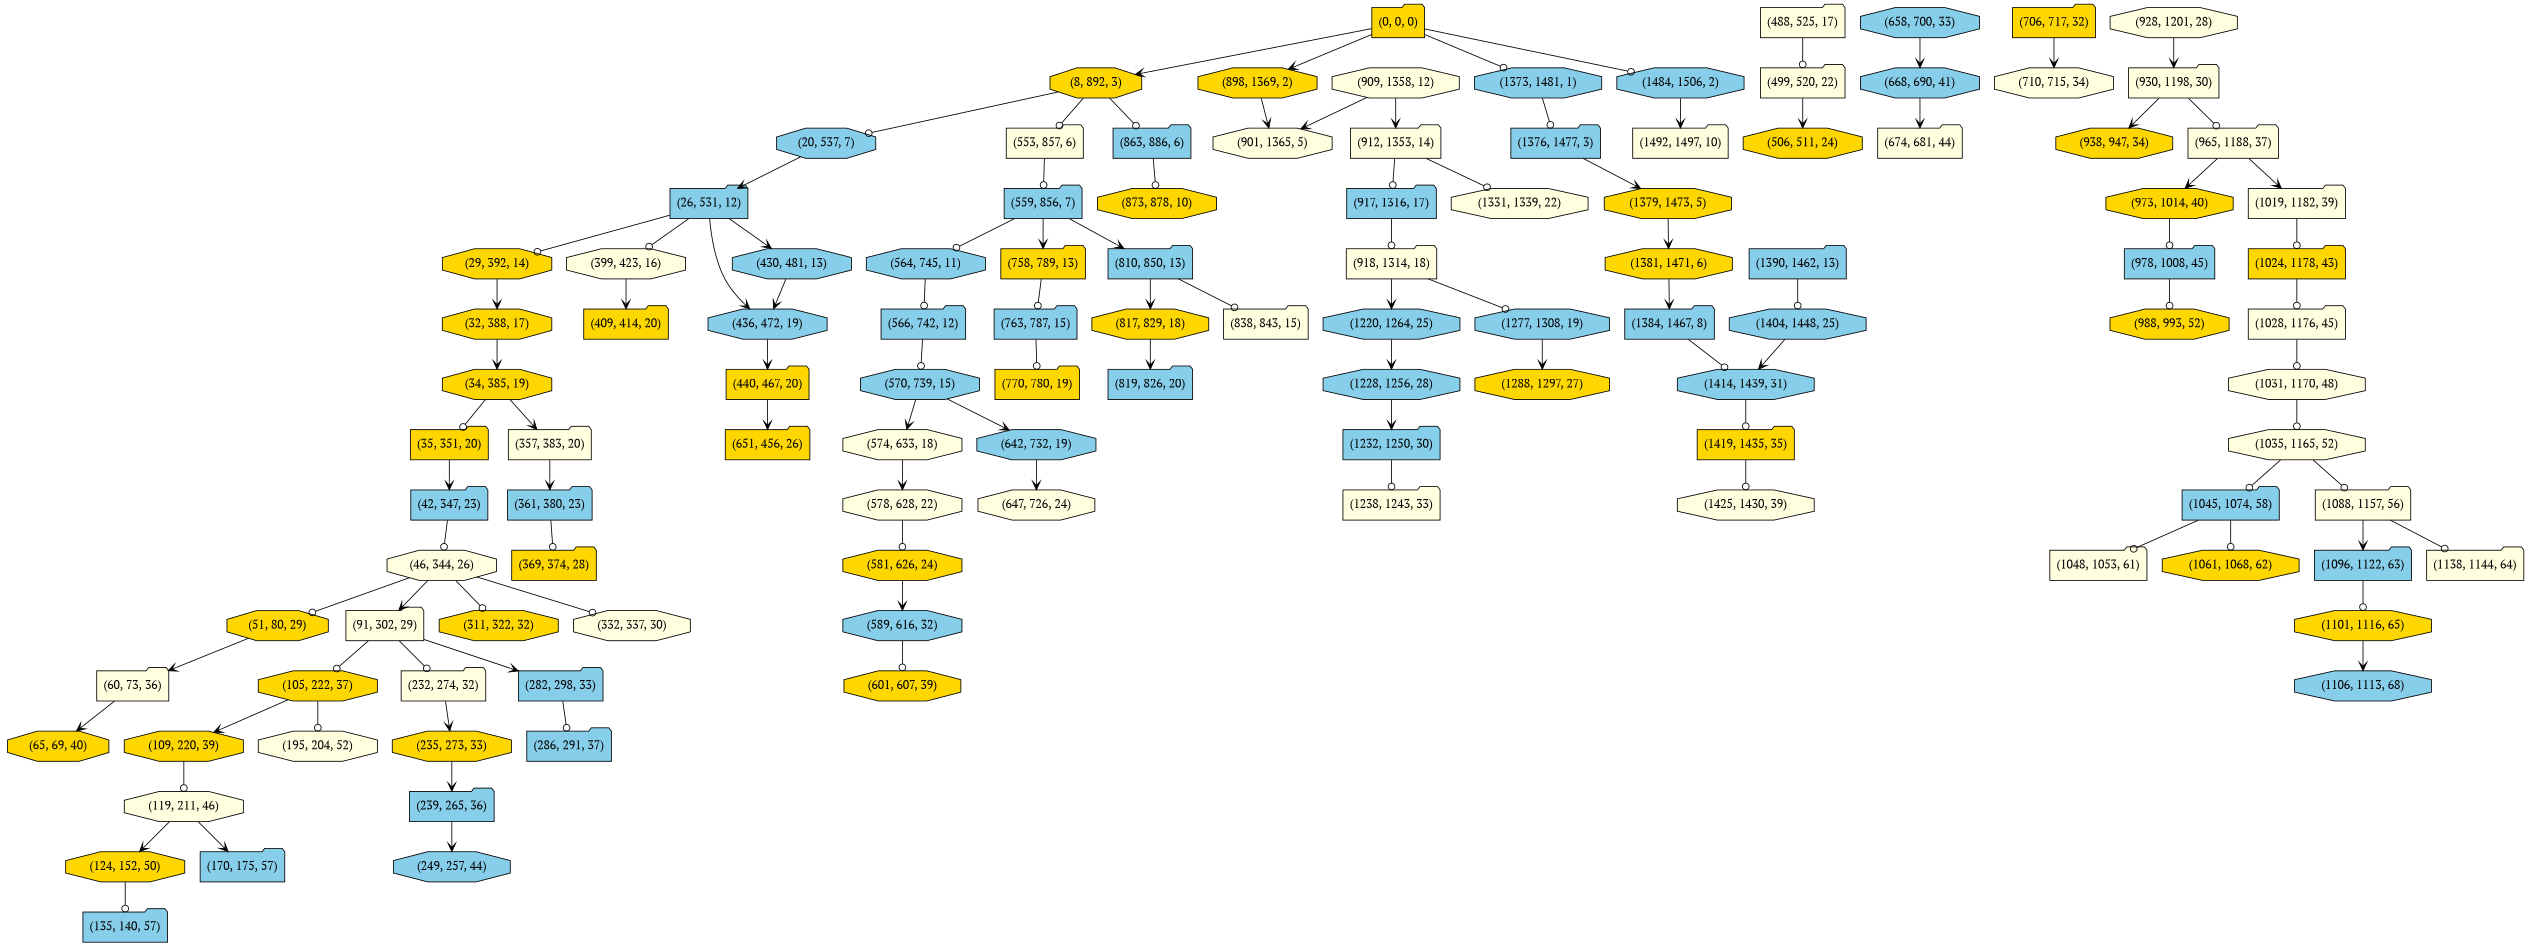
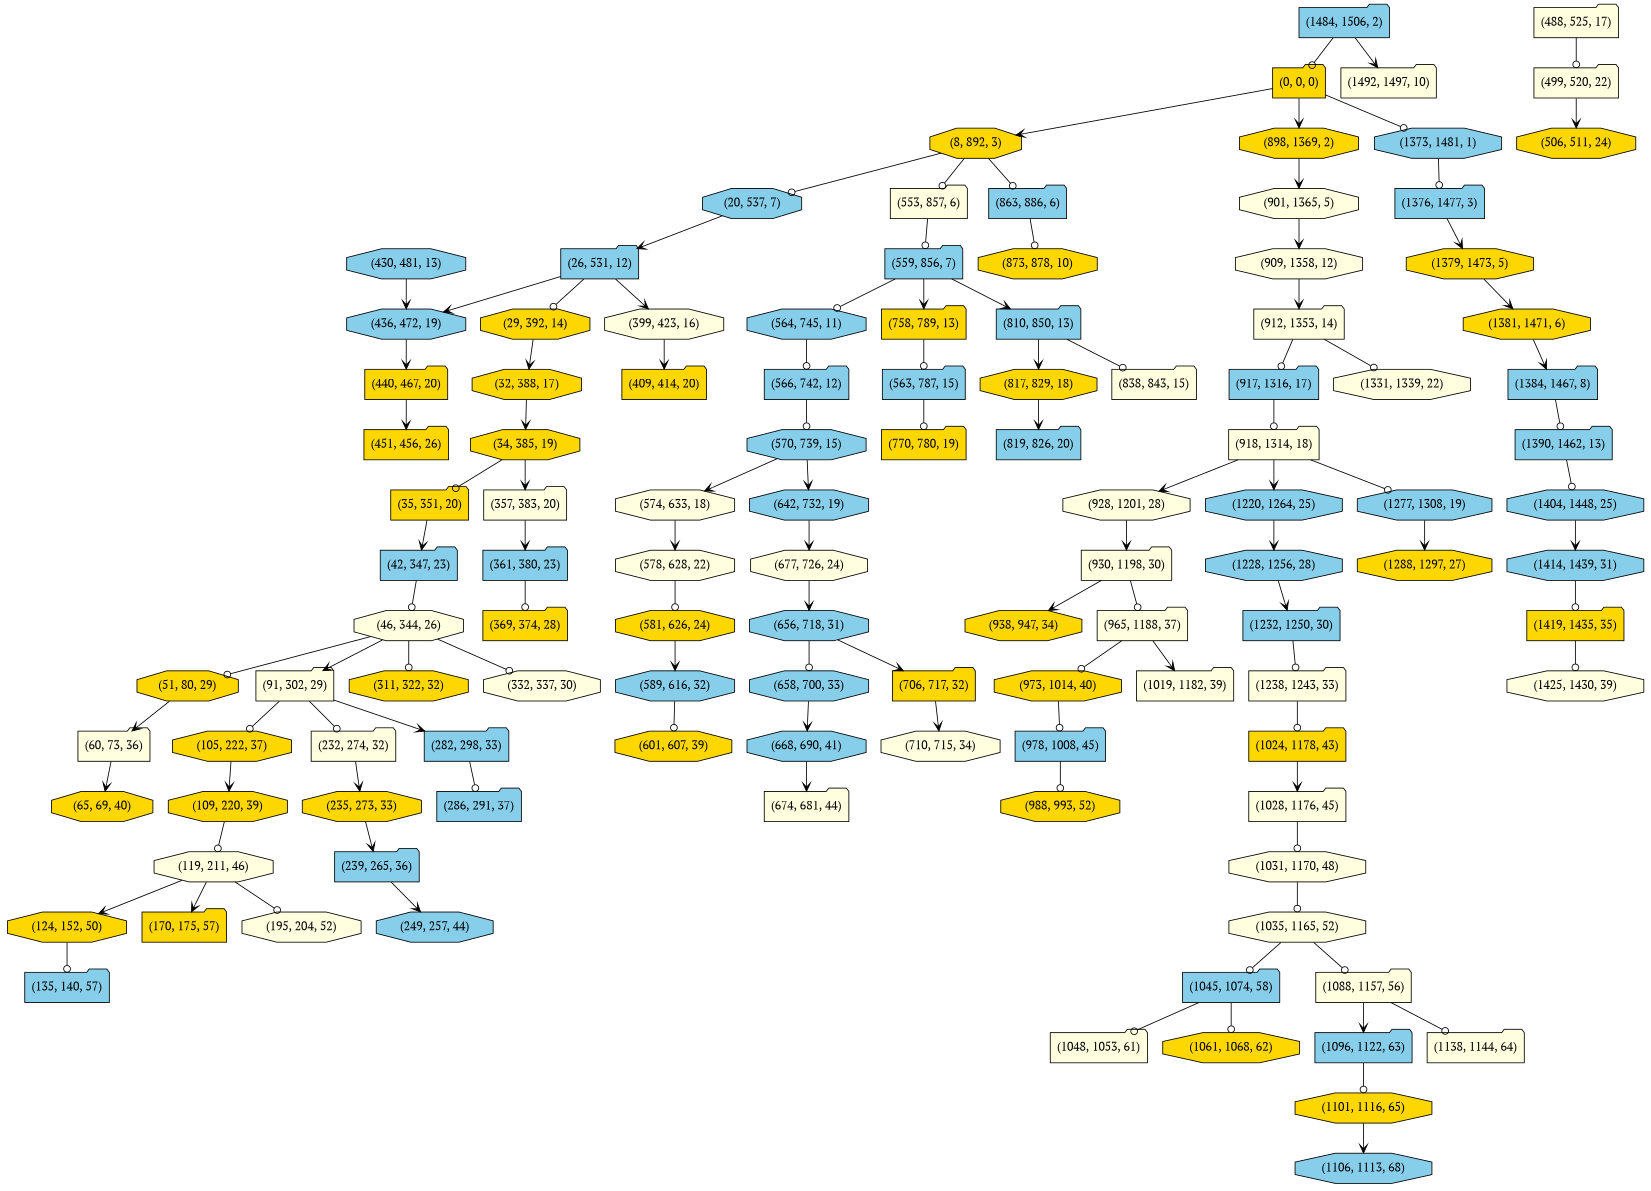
edge "(0, 0, 0)" -> "(1484, 1506, 2)": reversed
node "(1484, 1506, 2)": shape octagon -> folder
edge "(909, 1358, 12)" -> "(901, 1365, 5)": reversed
edge "(965, 1188, 37)" -> "(973, 1014, 40)": arrowhead vee -> odot
edge "(1019, 1182, 39)" -> "(1024, 1178, 43)": now "(1238, 1243, 33)" -> "(1024, 1178, 43)"
edge "(26, 531, 12)" -> "(430, 481, 13)": removed
edge "(26, 531, 12)" -> "(399, 423, 16)": arrowhead odot -> vee
edge "(1024, 1178, 43)" -> "(1028, 1176, 45)": arrowhead odot -> vee
node "(763, 787, 15)": label "(763, 787, 15)" -> "(563, 787, 15)"
edge "(1384, 1467, 8)" -> "(1414, 1439, 31)": now "(1384, 1467, 8)" -> "(1390, 1462, 13)"
node "(651, 456, 26)": label "(651, 456, 26)" -> "(451, 456, 26)"
edge "(918, 1314, 18)" -> "(928, 1201, 28)": added
node "(647, 726, 24)": label "(647, 726, 24)" -> "(677, 726, 24)"
node "(656, 718, 31)": added
edge "(105, 222, 37)" -> "(195, 204, 52)": now "(119, 211, 46)" -> "(195, 204, 52)"
node "(170, 175, 57)": fillcolor skyblue -> gold
